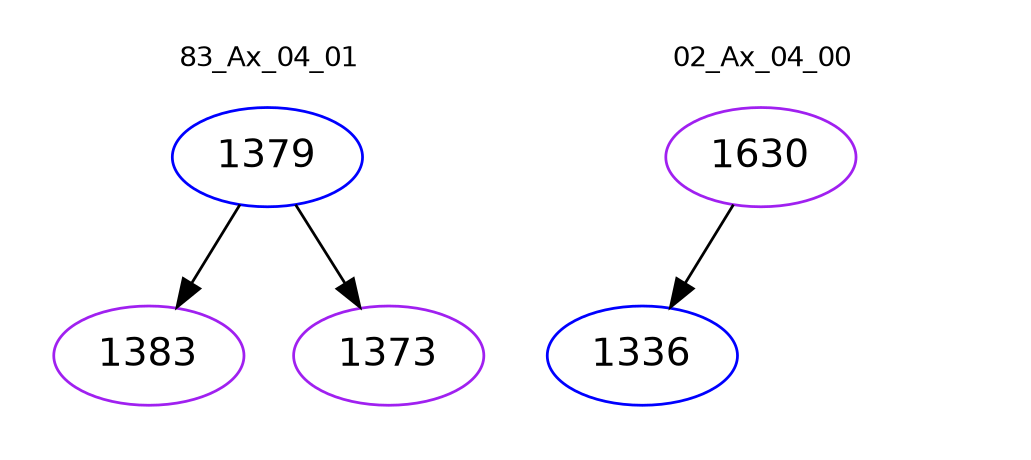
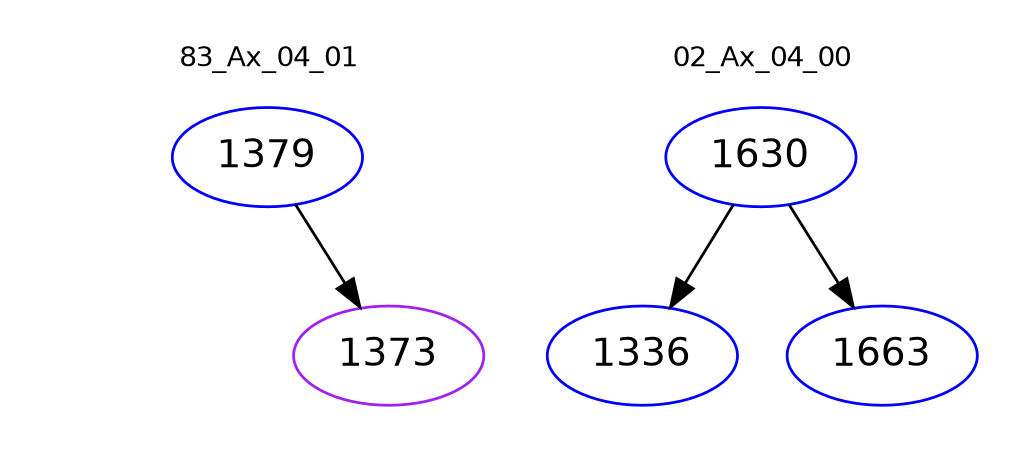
node "1630": color purple -> blue
node "1383": removed
node "1663": added
